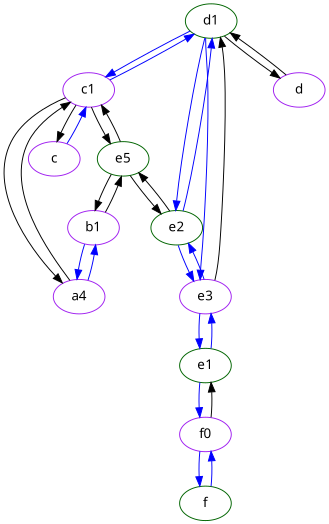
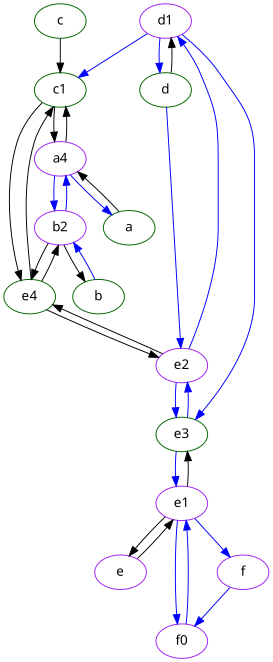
node "d1": color darkgreen -> purple
edge "d1" -> "d": color black -> blue
edge "c1" -> "d1": removed
node "c1": color purple -> darkgreen
node "d": color purple -> darkgreen
edge "c1" -> "c": removed
edge "d1" -> "e2": now "d" -> "e2"
edge "c" -> "c1": color blue -> black
node "c": color purple -> darkgreen
node "e5": label "e5" -> "e4"
edge "e3" -> "d1": removed
node "b1": label "b1" -> "b2"
node "a": added
node "e2": color darkgreen -> purple
node "b": added
node "e3": color purple -> darkgreen
edge "e1" -> "e3": color blue -> black
node "e1": color darkgreen -> purple
edge "f0" -> "e1": color black -> blue
edge "f0" -> "f": now "e1" -> "f"
node "f": color darkgreen -> purple
node "e": added
